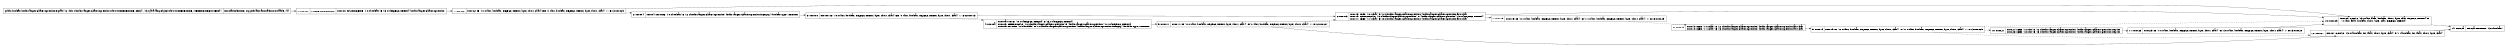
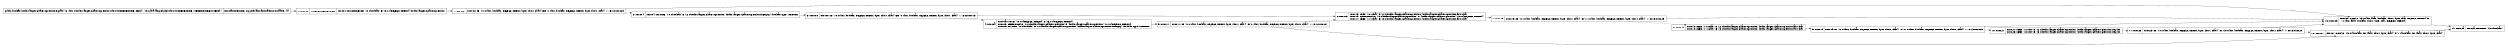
node "0: 0x0000": text "MTH_BUILD_BLOCK" -> "MTH_ENTER_BLOCK"
edge "6: 0x0013" -> "13: 0x0029": now "7: 0x0019" -> "13: 0x0029"
edge "9: 0x001f" -> "13: 0x0029": style dashed -> solid
edge "9: 0x001f" -> "12: 0x0027": now "11: 0x0025" -> "12: 0x0027"
